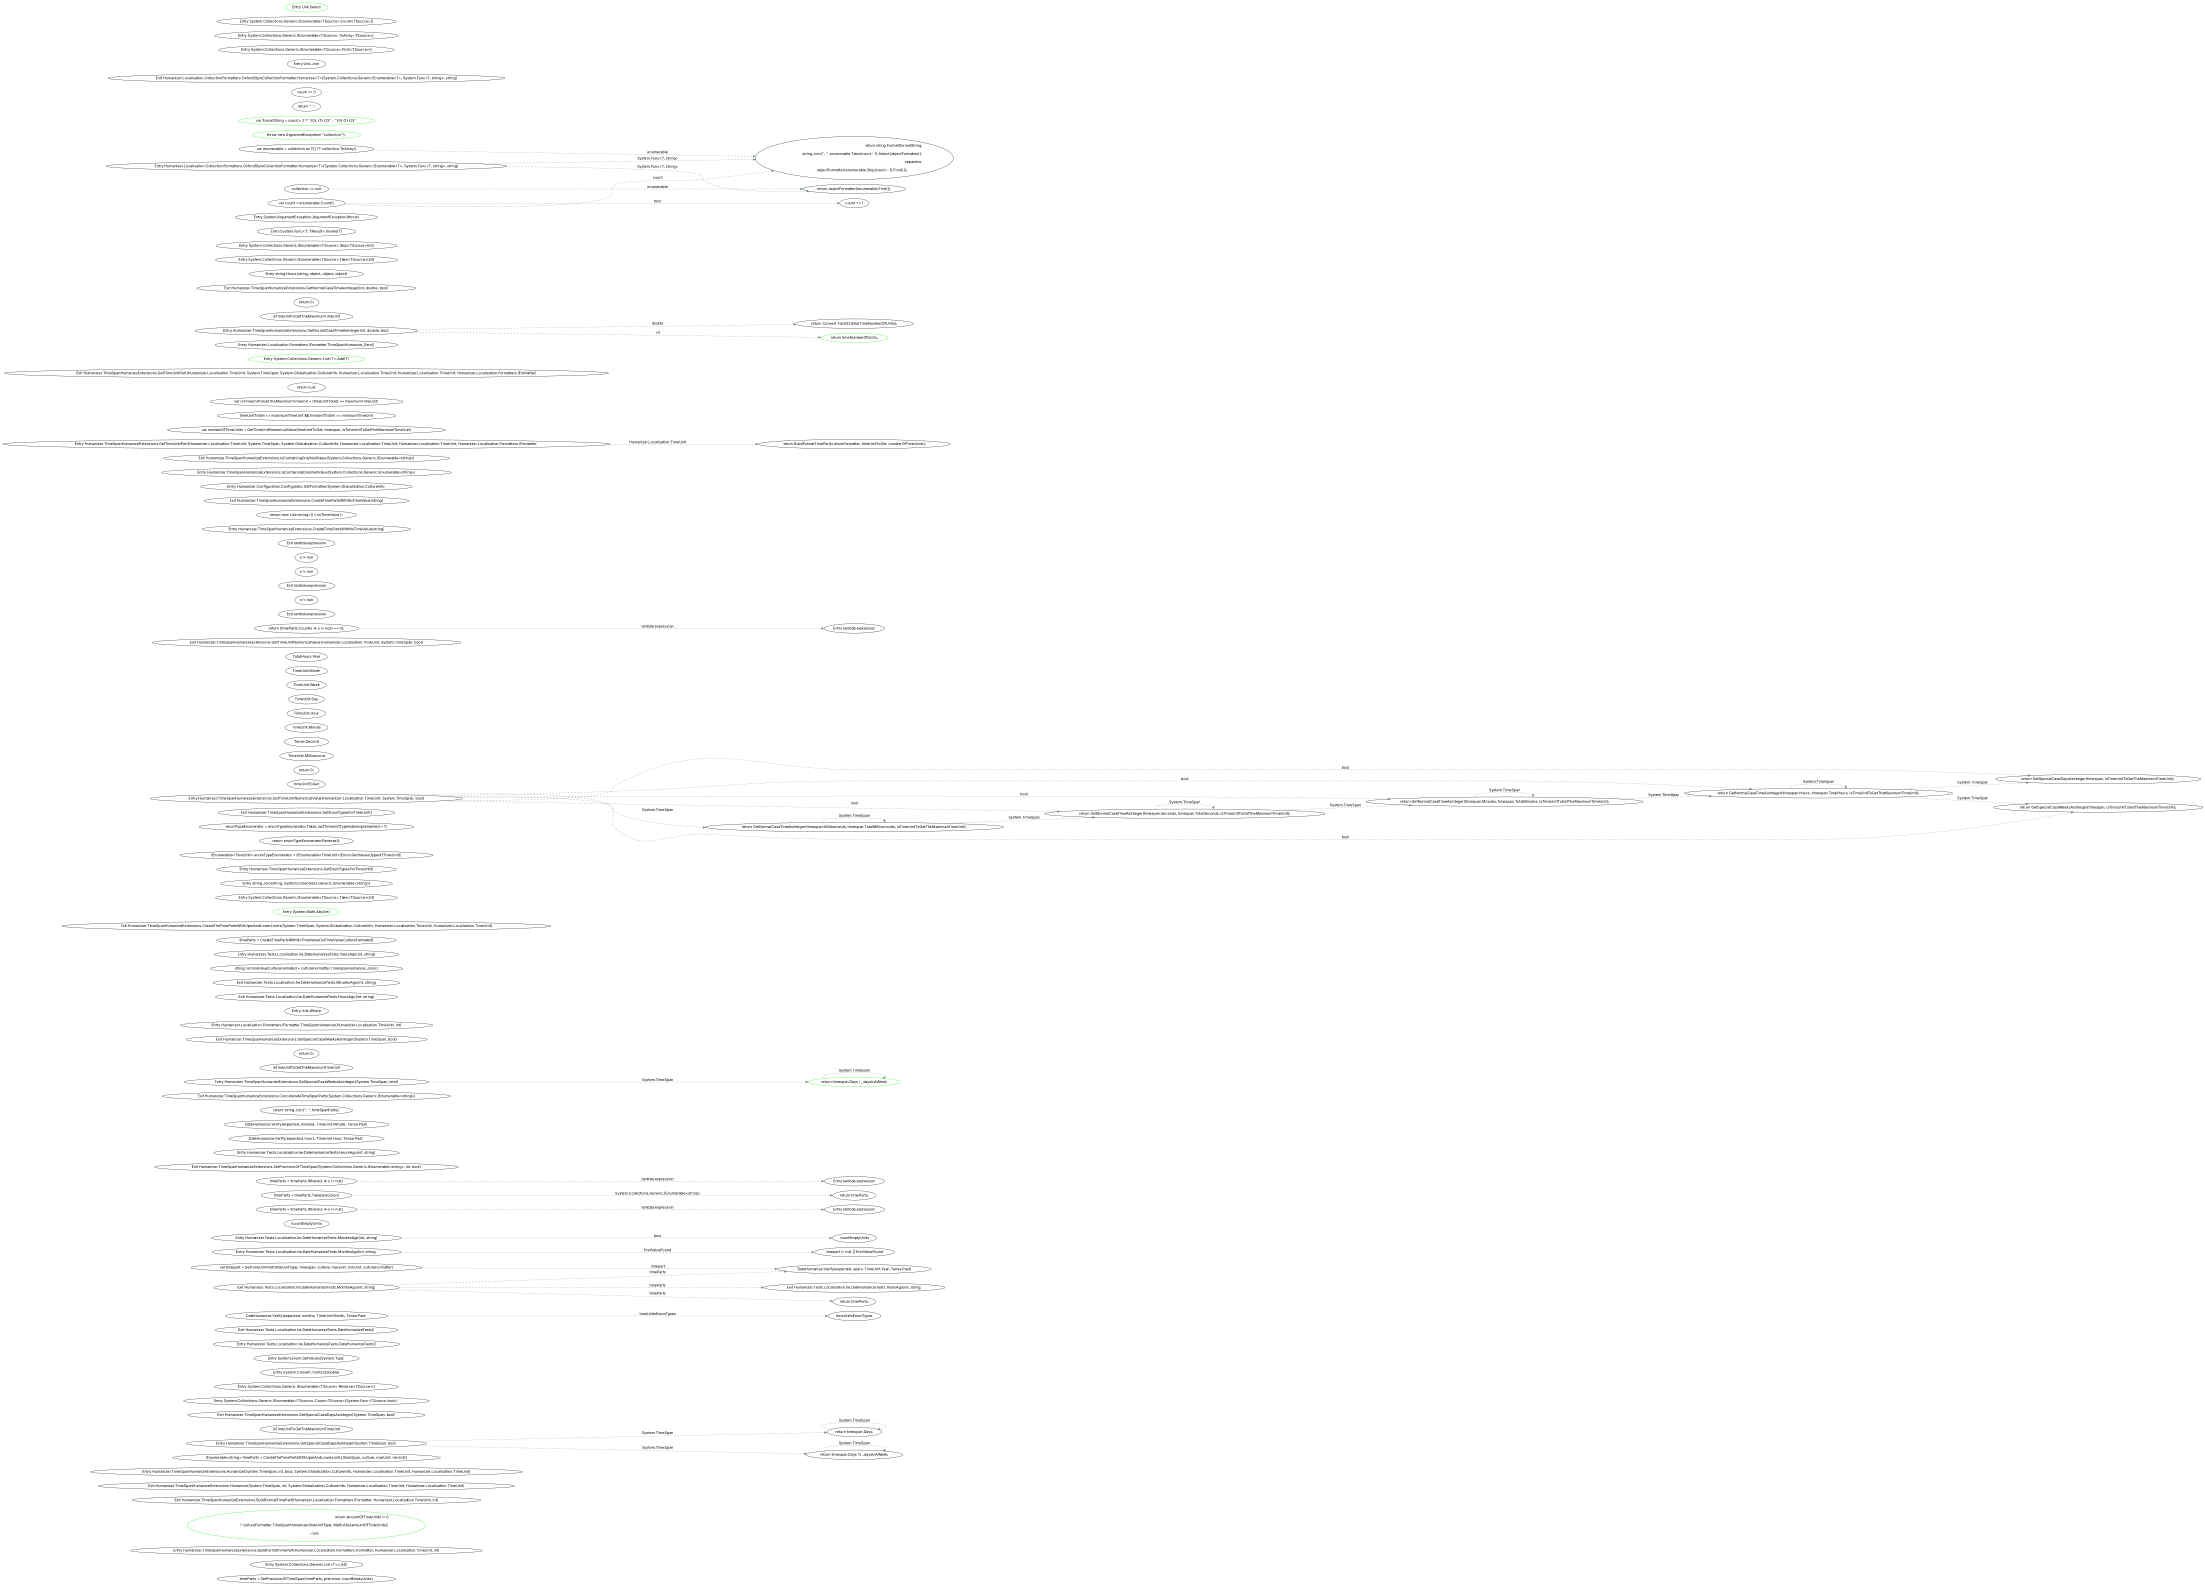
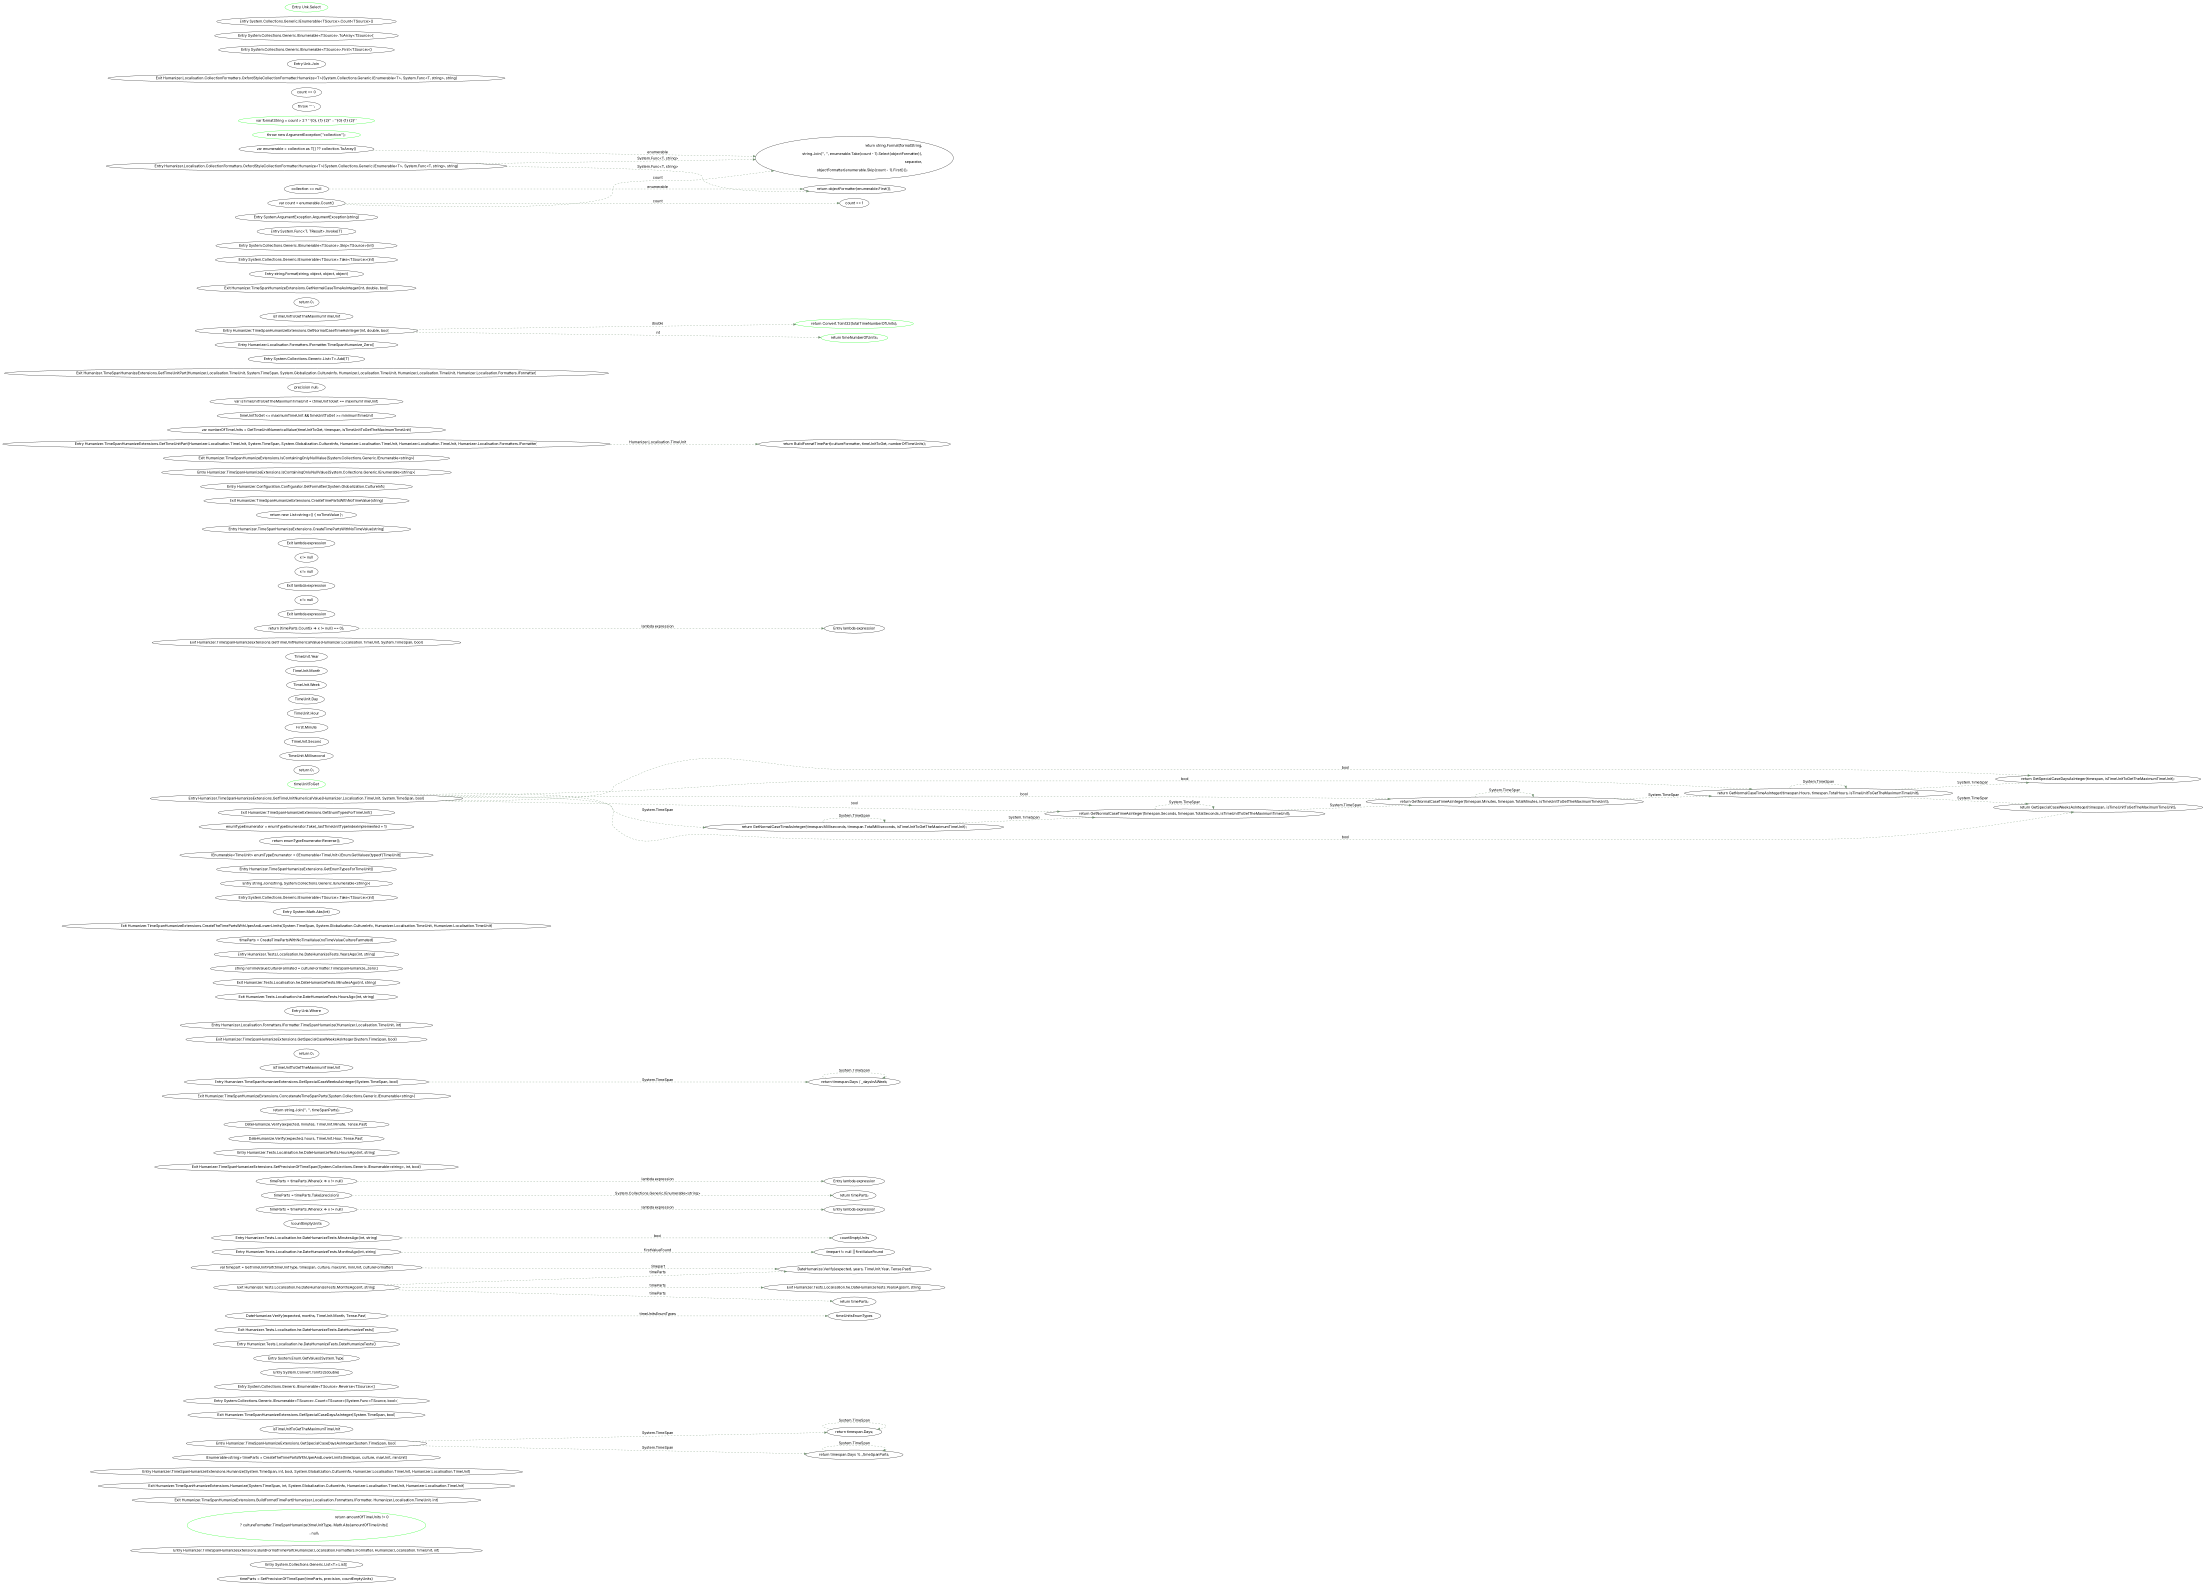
node "return '''';": label "return '''';" -> "throw '''';"
edge "var count = enumerable.Count()" -> "count == 1": label "bool" -> "count"
node "Entry System.ArgumentException.ArgumentException(throw)": label "Entry System.ArgumentException.ArgumentException(throw)" -> "Entry System.ArgumentException.ArgumentException(string)"
node "Entry string.Hours(string, object, object, object)": label "Entry string.Hours(string, object, object, object)" -> "Entry string.Format(string, object, object, object)"
node "return Convert.ToInt32(totalTimeNumberOfUnits);": color black -> green
node "Entry System.Collections.Generic.List<T>.Add(T)": color green -> black
node "return null;": label "return null;" -> "precision null;"
node "TotalHours.Year": label "TotalHours.Year" -> "TimeUnit.Year"
node "TimeUnit.Minute": label "TimeUnit.Minute" -> "First.Minute"
node "Tense.Second": label "Tense.Second" -> "TimeUnit.Second"
node "timeUnitToGet": color black -> green
node "Entry System.Math.Abs(int)": color green -> black
node "return timespan.Days / _daysInAWeek;": color green -> black
node "return timespan.Days % _daysInAWeek;": label "return timespan.Days % _daysInAWeek;" -> "return timespan.Days % _timeSpanParts;"
